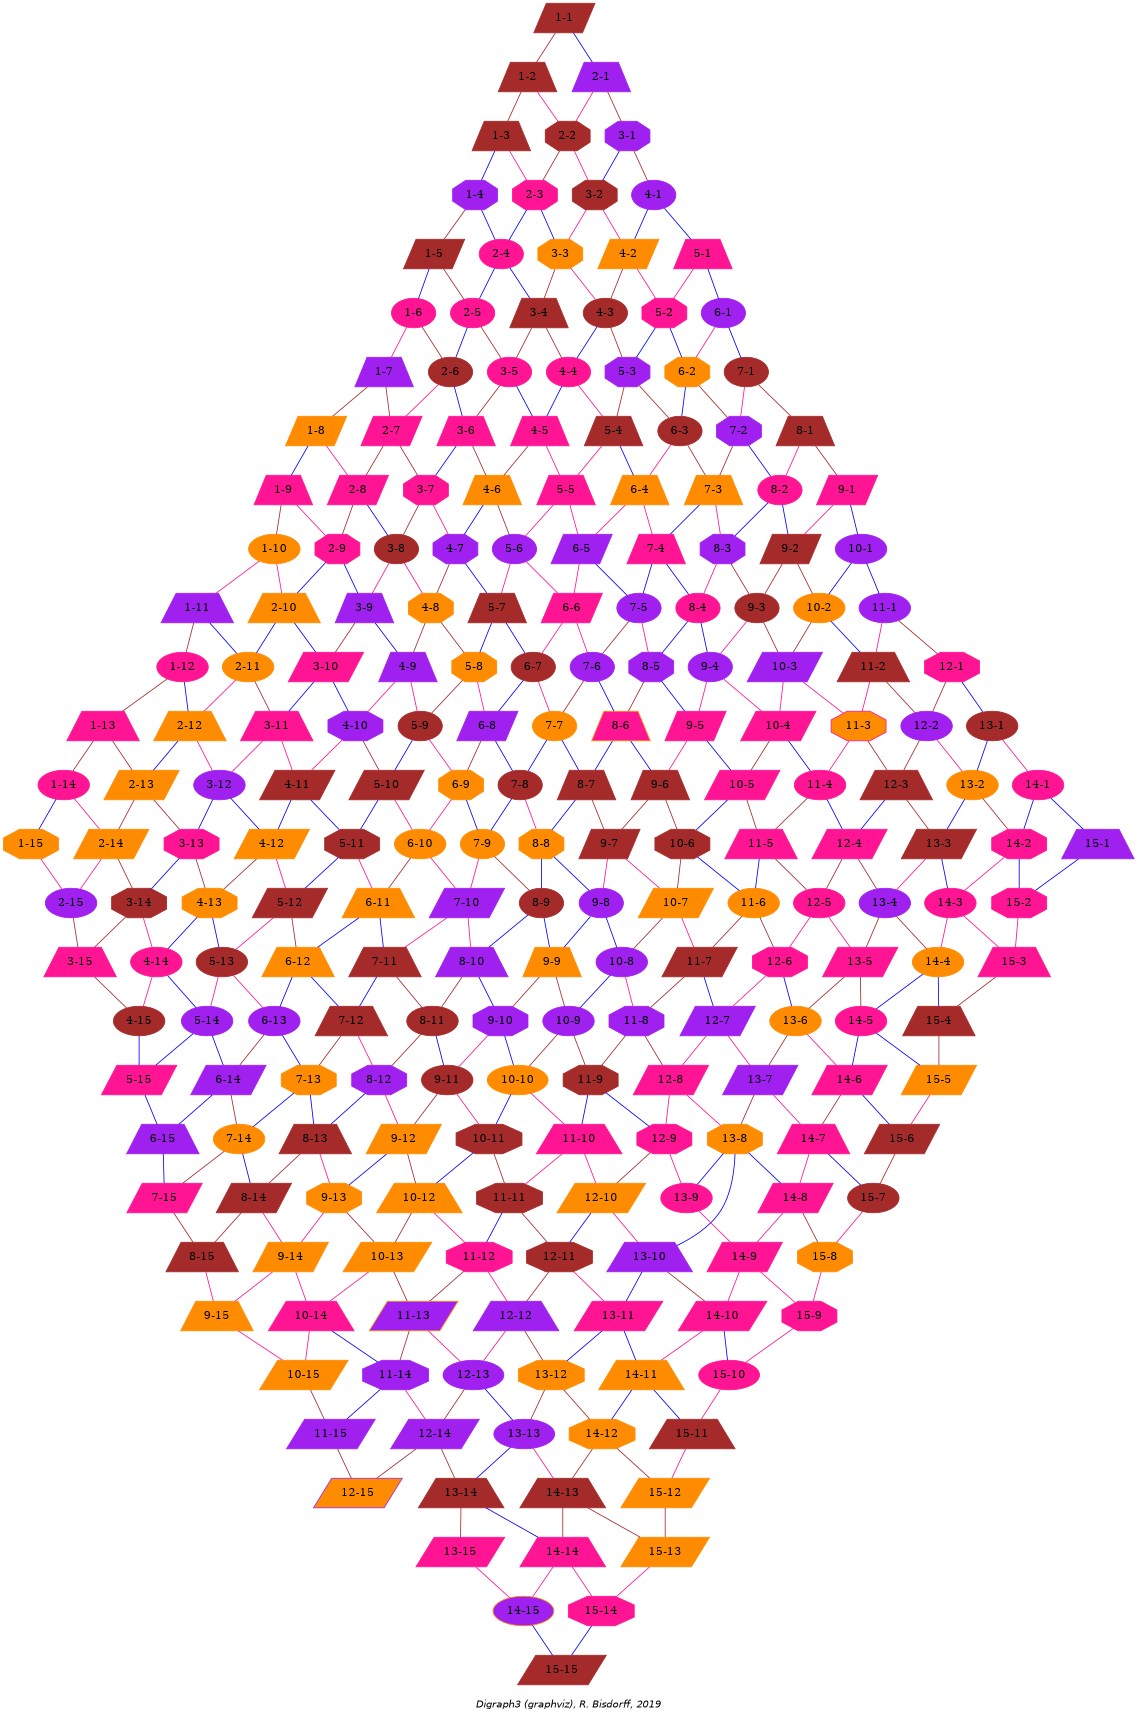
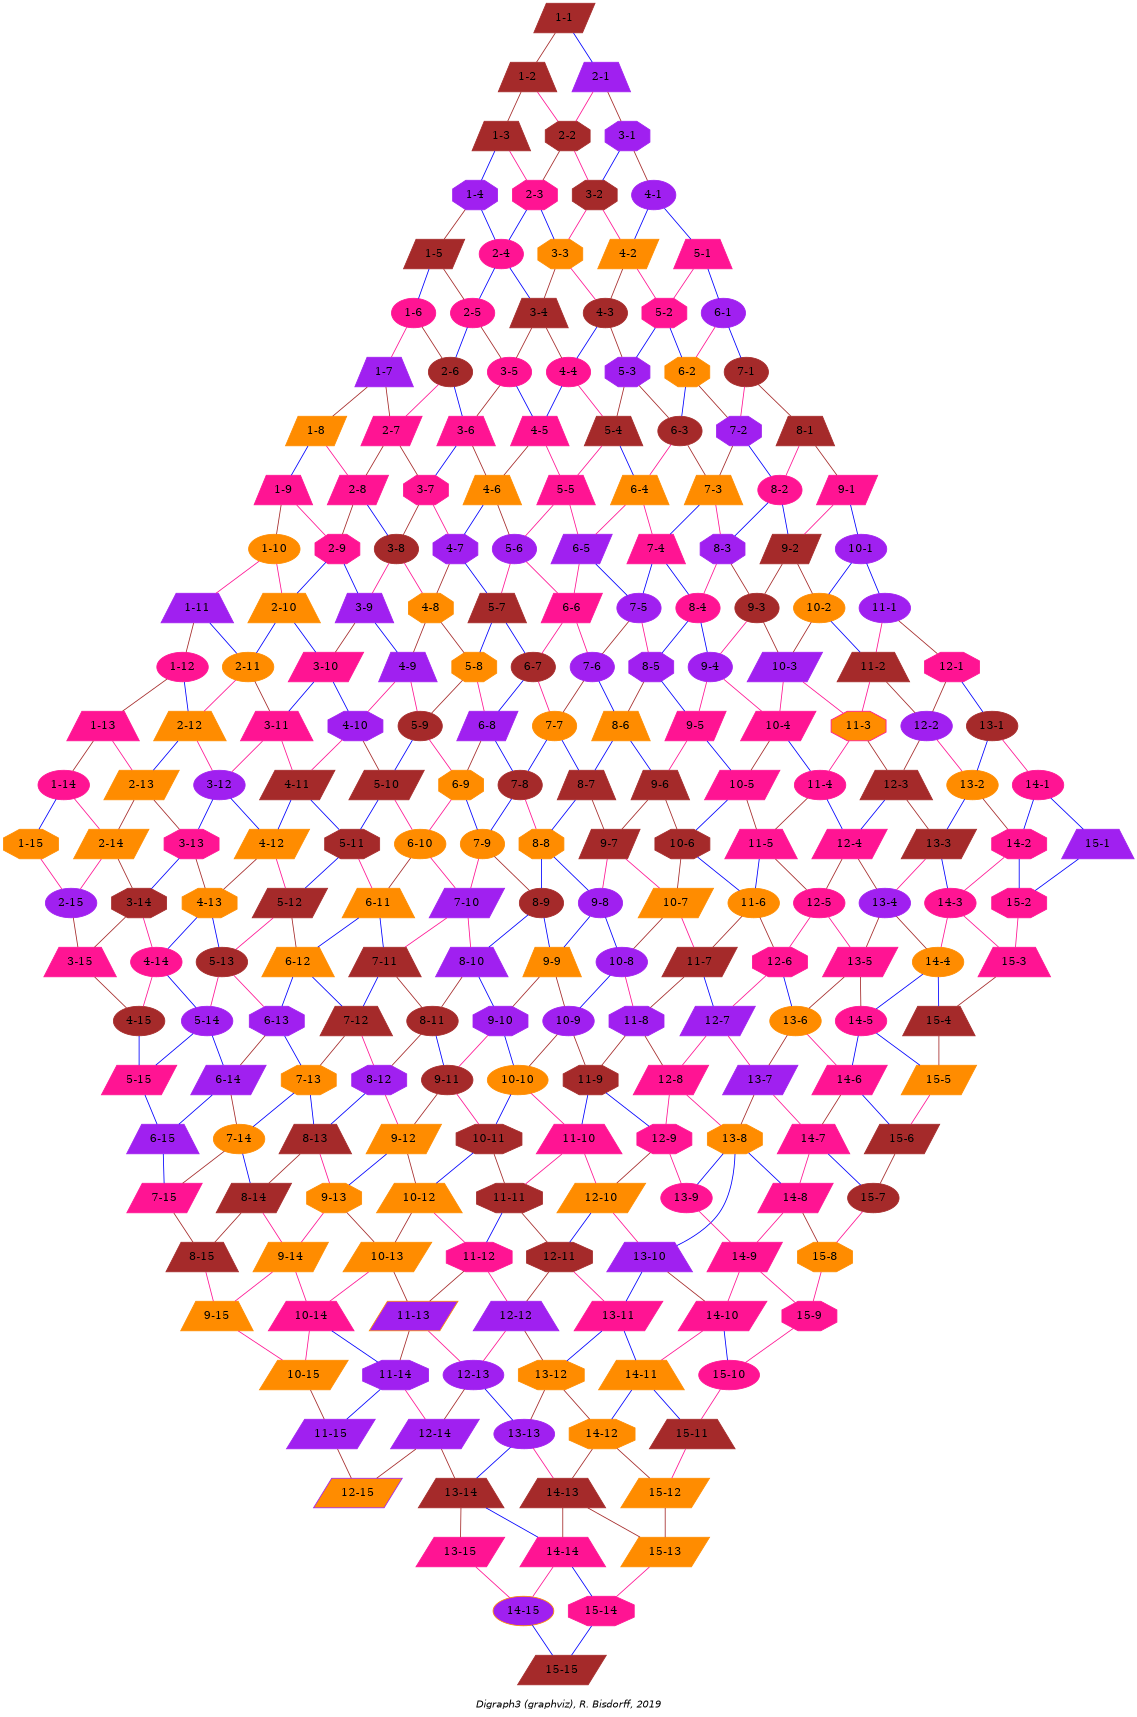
node "8-6": fillcolor deeppink -> darkorange
edge "1-13" -- "2-13": color brown -> deeppink
node "6-13": shape ellipse -> octagon
edge "14-14" -- "15-14": color deeppink -> blue
